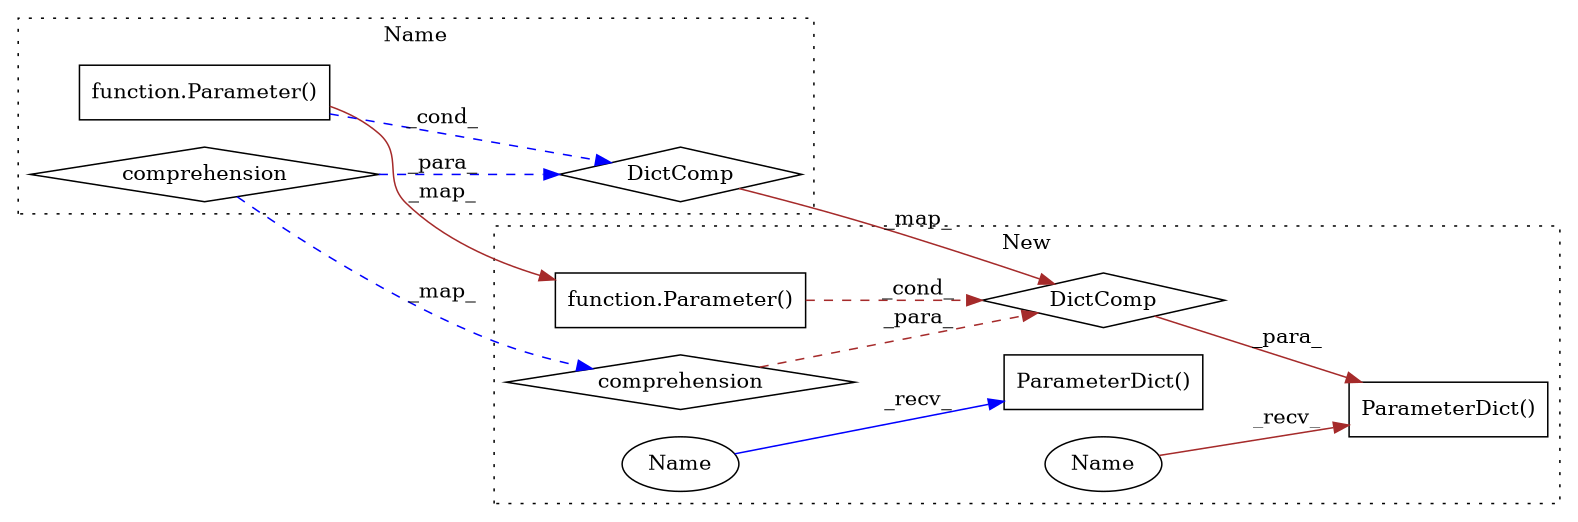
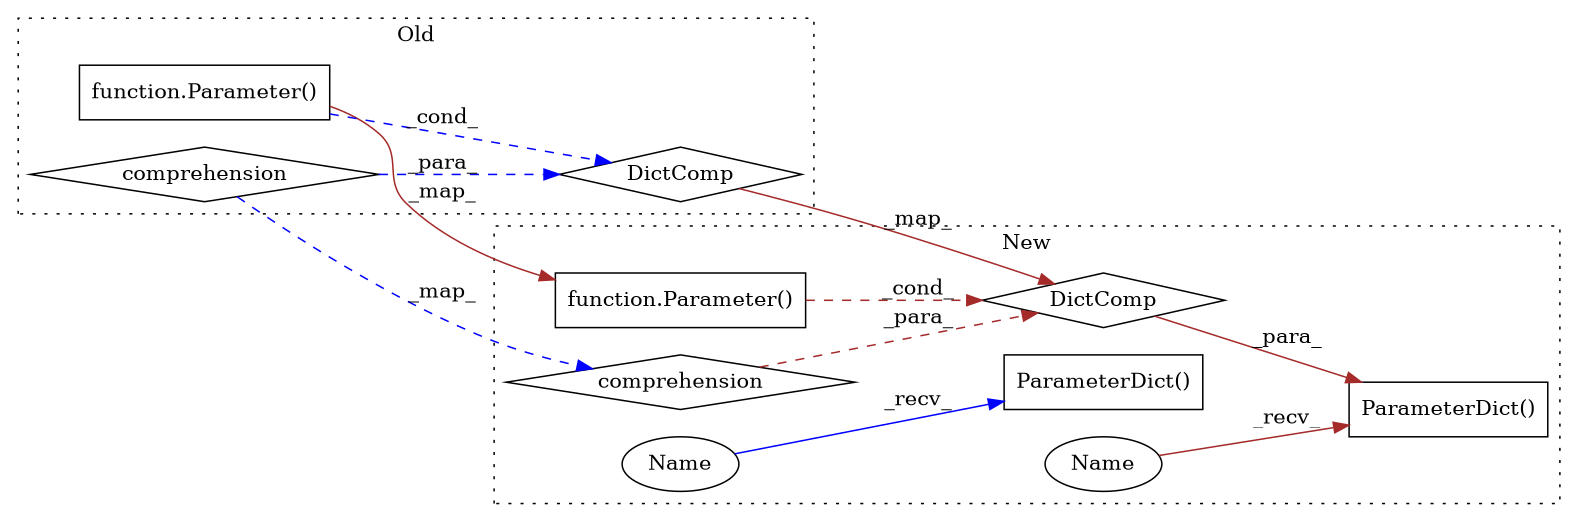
cluster "Name": label "Name" -> "Old"
